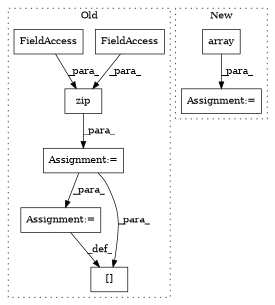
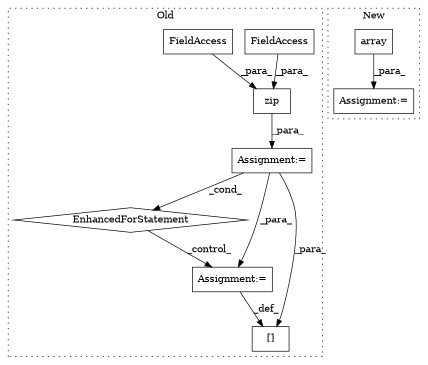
node "EnhancedForStatement": added
